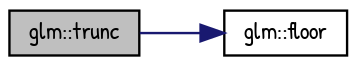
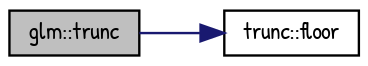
node "glm::floor": label "glm::floor" -> "trunc::floor"
